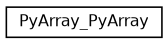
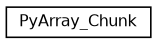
node "PyArray_PyArray": label "PyArray_PyArray" -> "PyArray_Chunk"
